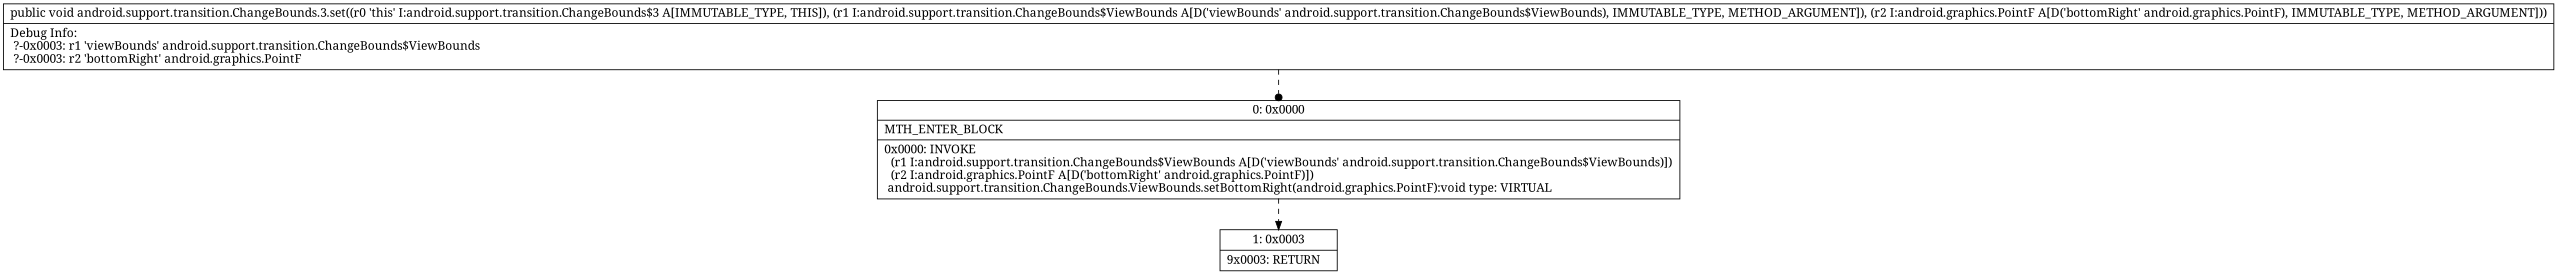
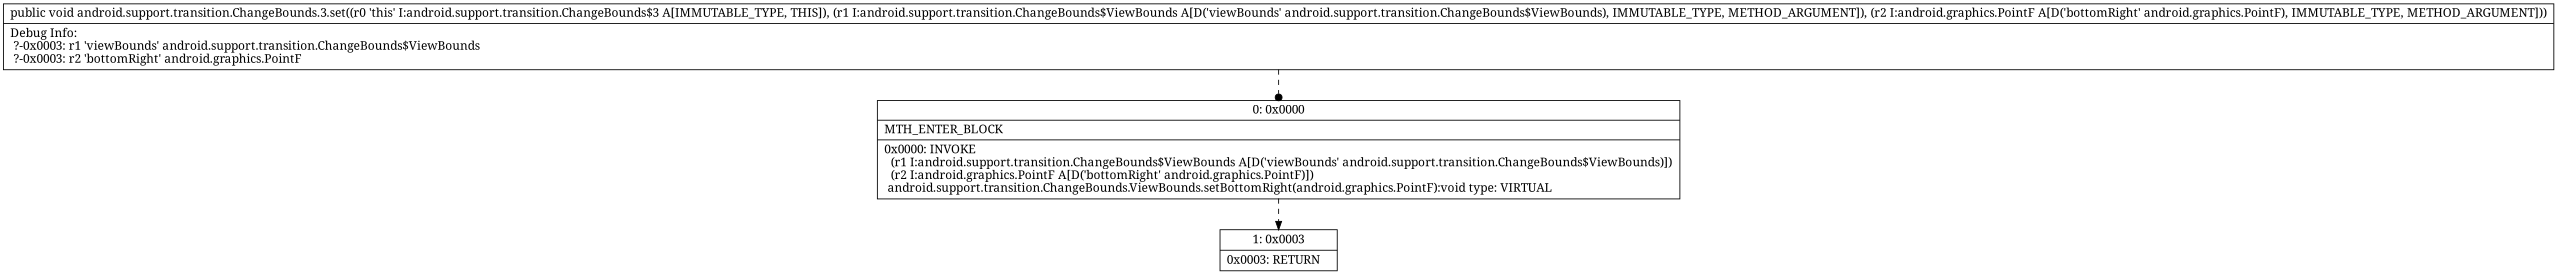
node "1: 0x0003": text "9x0003: RETURN" -> "0x0003: RETURN"
